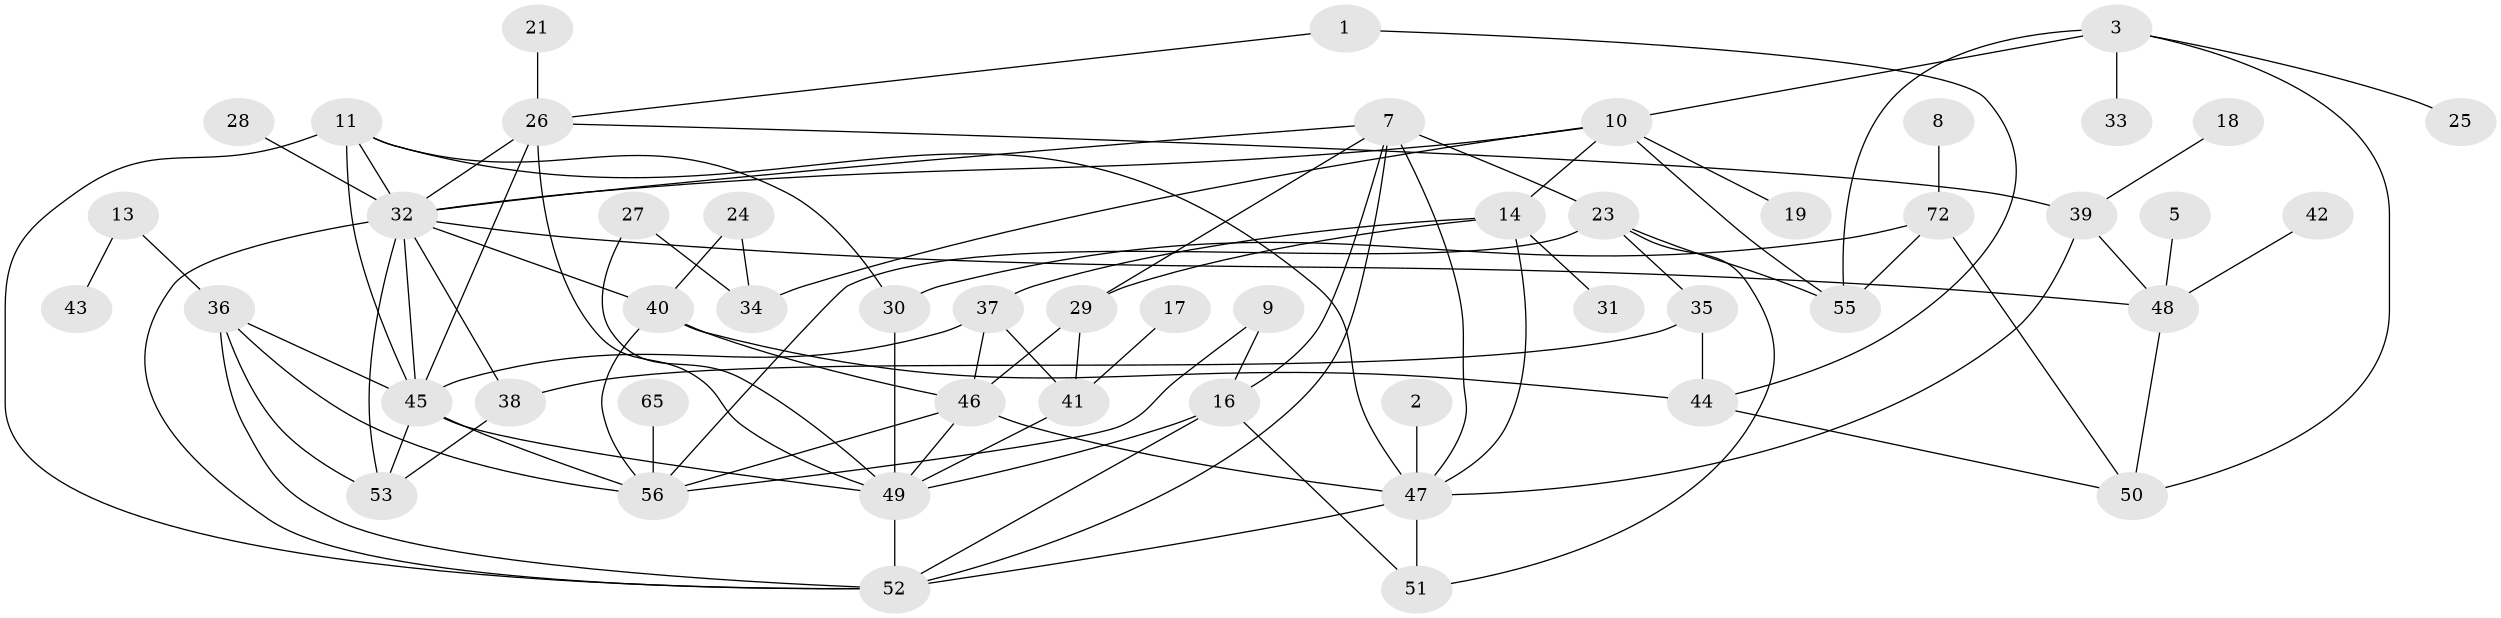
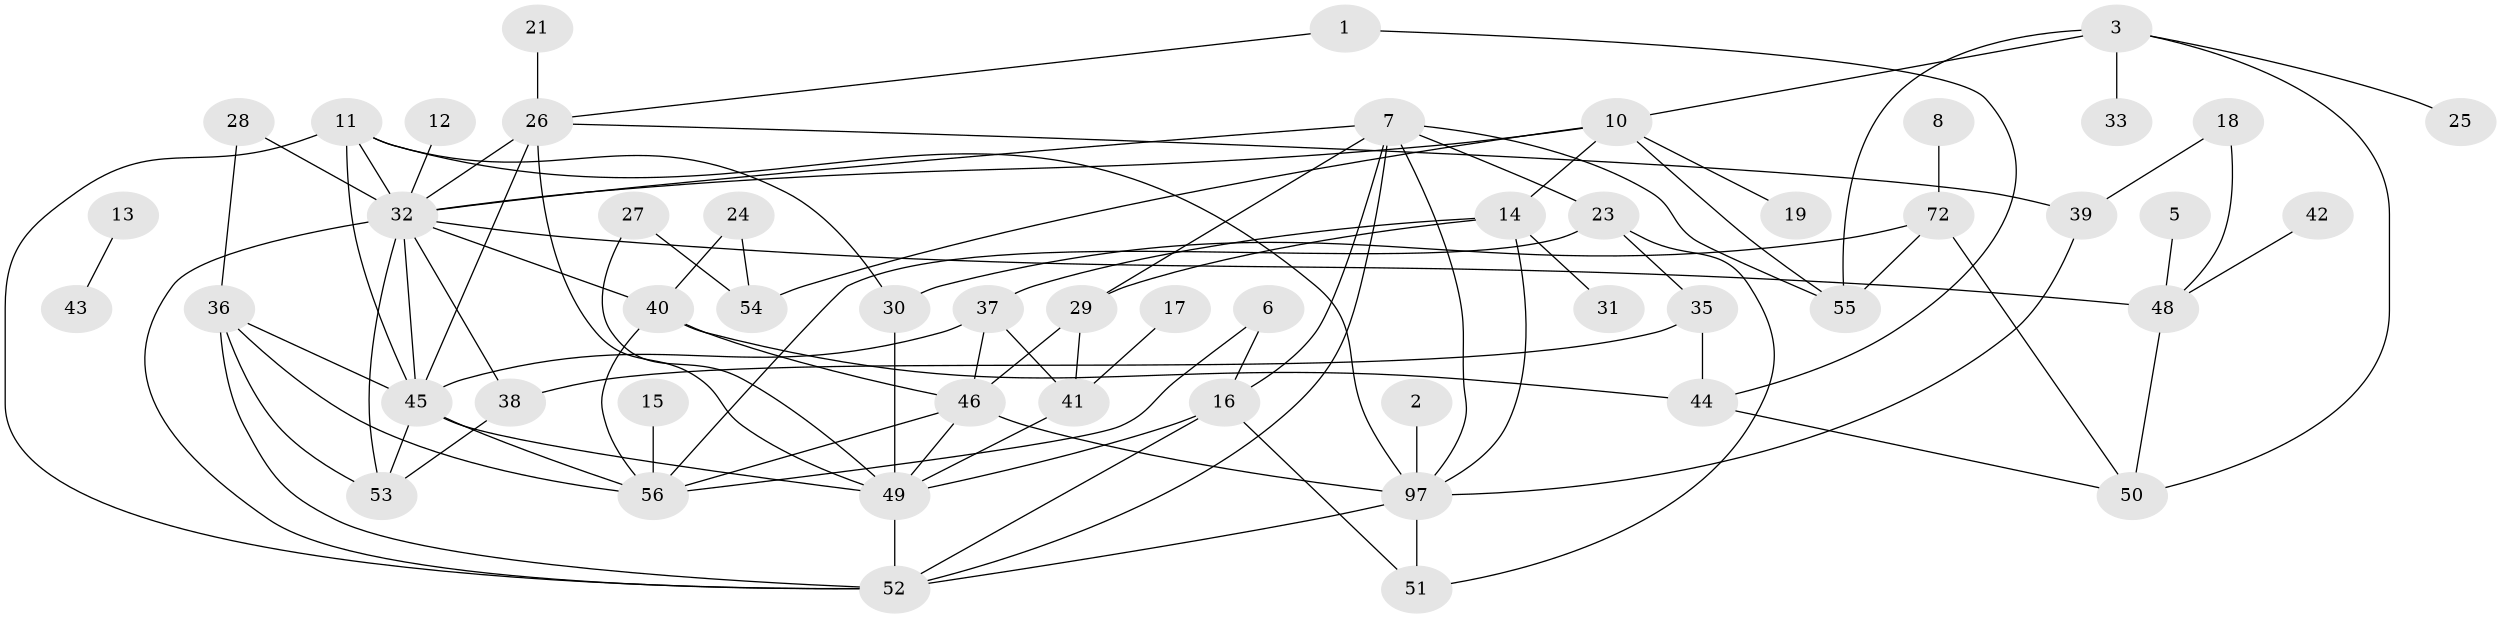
node "12": added
edge "13" -- "36": now "28" -- "36"
edge "39" -- "48": now "18" -- "48"
edge "23" -- "55": now "7" -- "55"
node "34": label "34" -> "54"
node "9": label "9" -> "6"
node "65": label "65" -> "15"
node "47": label "47" -> "97"
